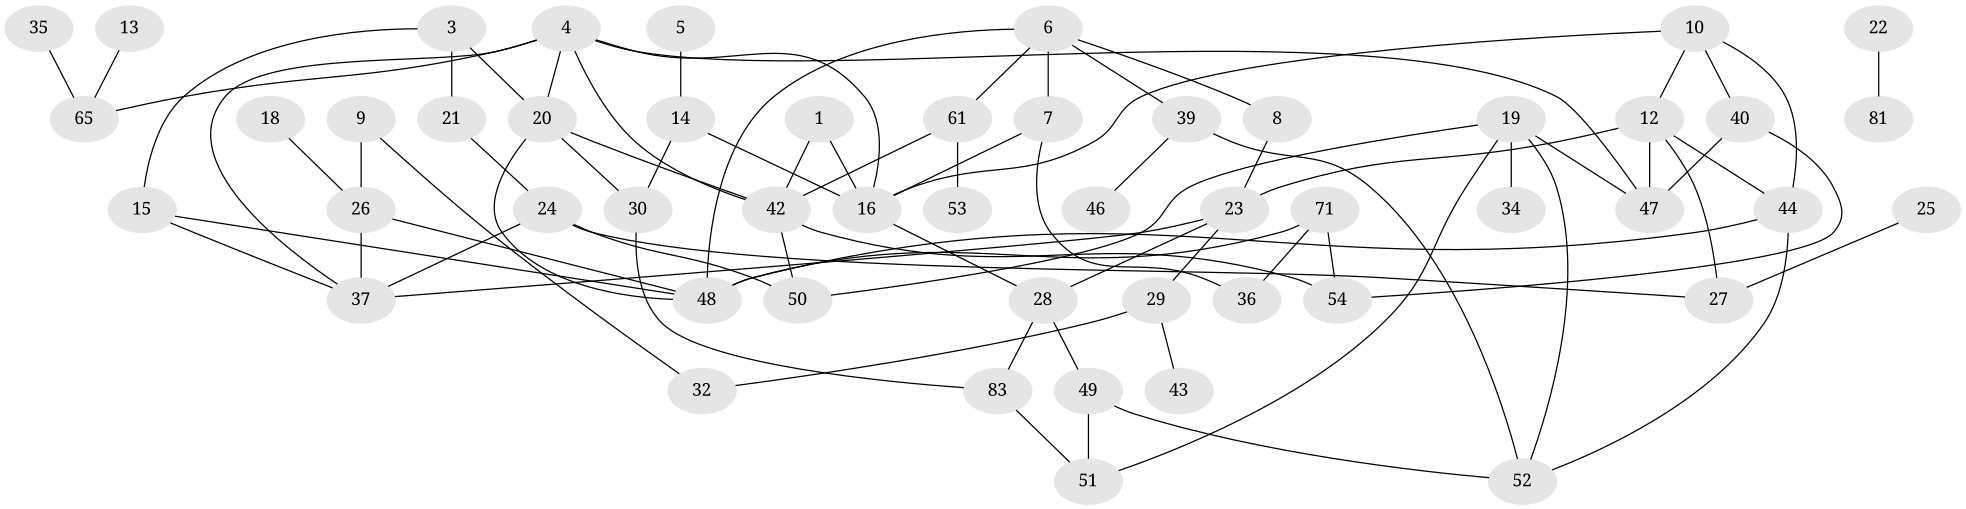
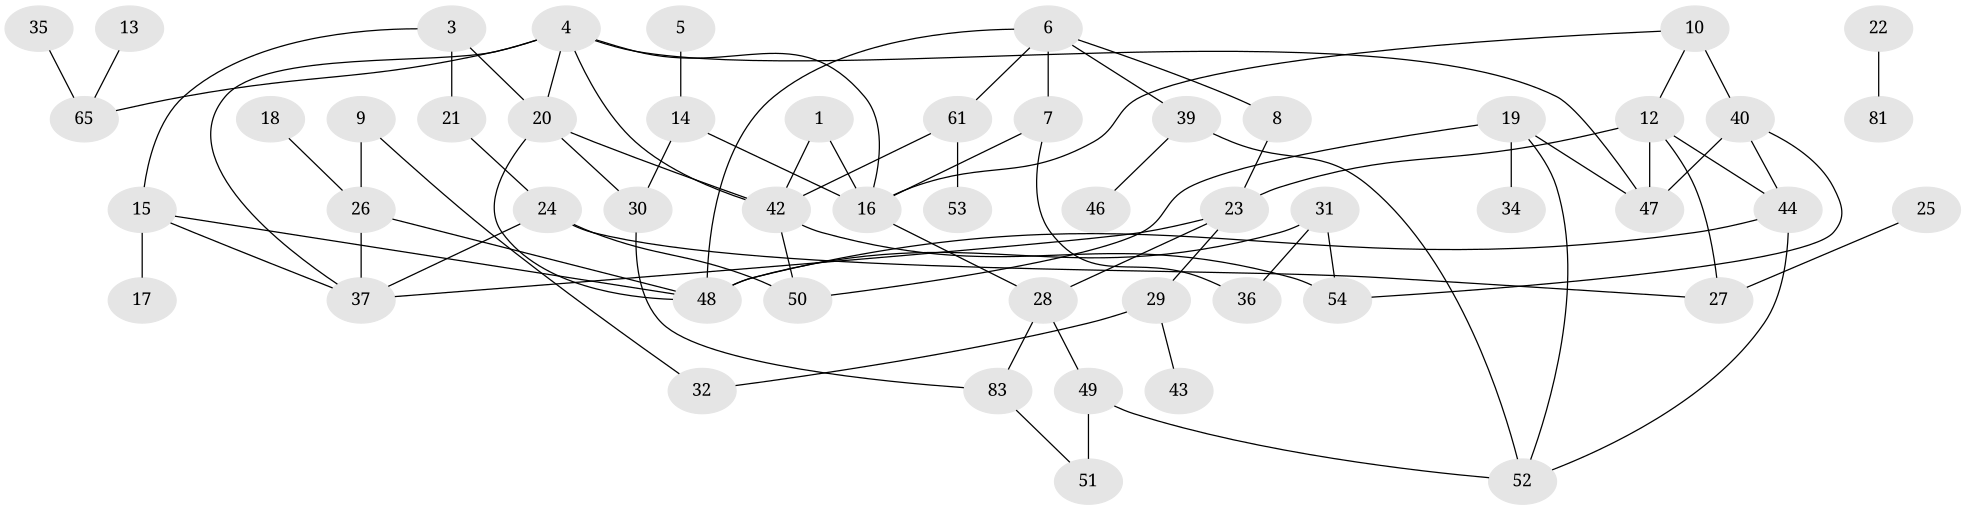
edge "10" -- "44": now "40" -- "44"
node "71": label "71" -> "31"
node "17": added
edge "19" -- "51": removed
